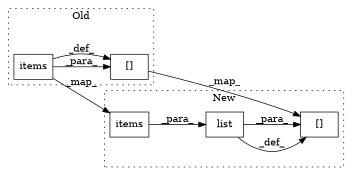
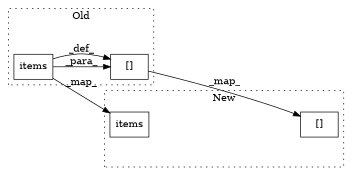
node "list": removed
